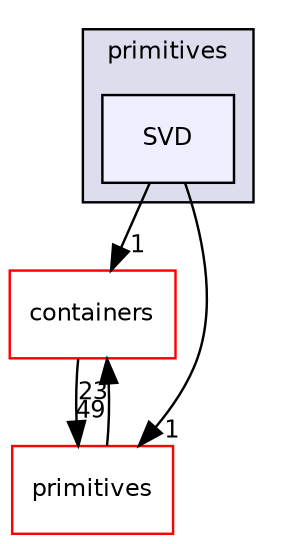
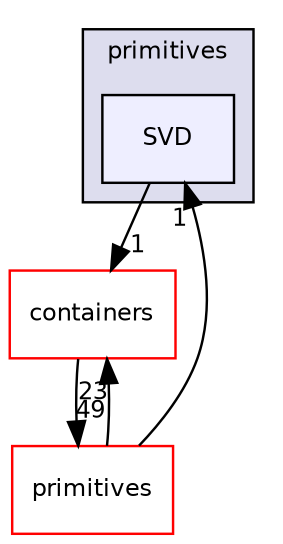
edge "SVD" -> "primitives": reversed
